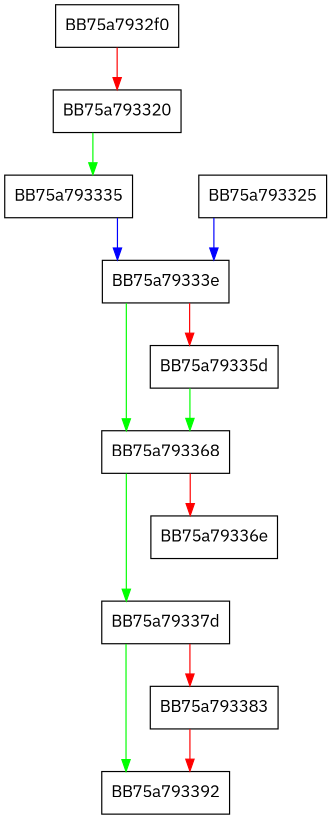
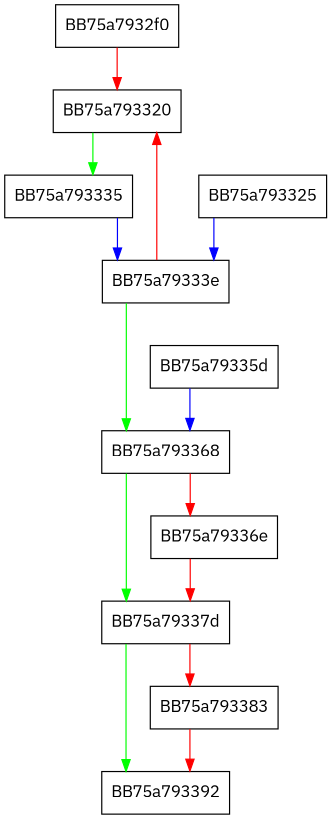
edge "BB75a79333e" -> "BB75a79335d": now "BB75a79333e" -> "BB75a793320"
edge "BB75a79335d" -> "BB75a793368": color green -> blue
edge "BB75a79336e" -> "BB75a79337d": added
